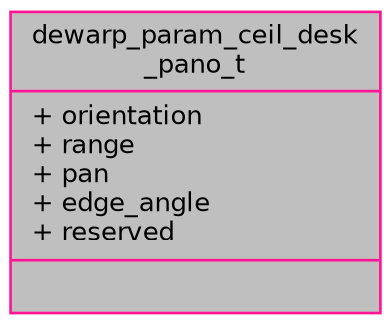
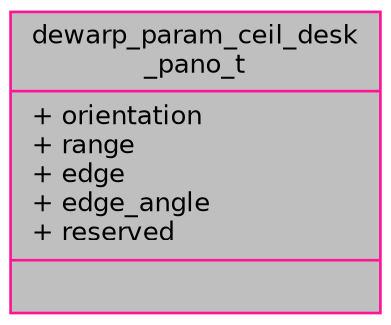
node "dewarp_param_ceil_desk": text "+ pan" -> "+ edge"
